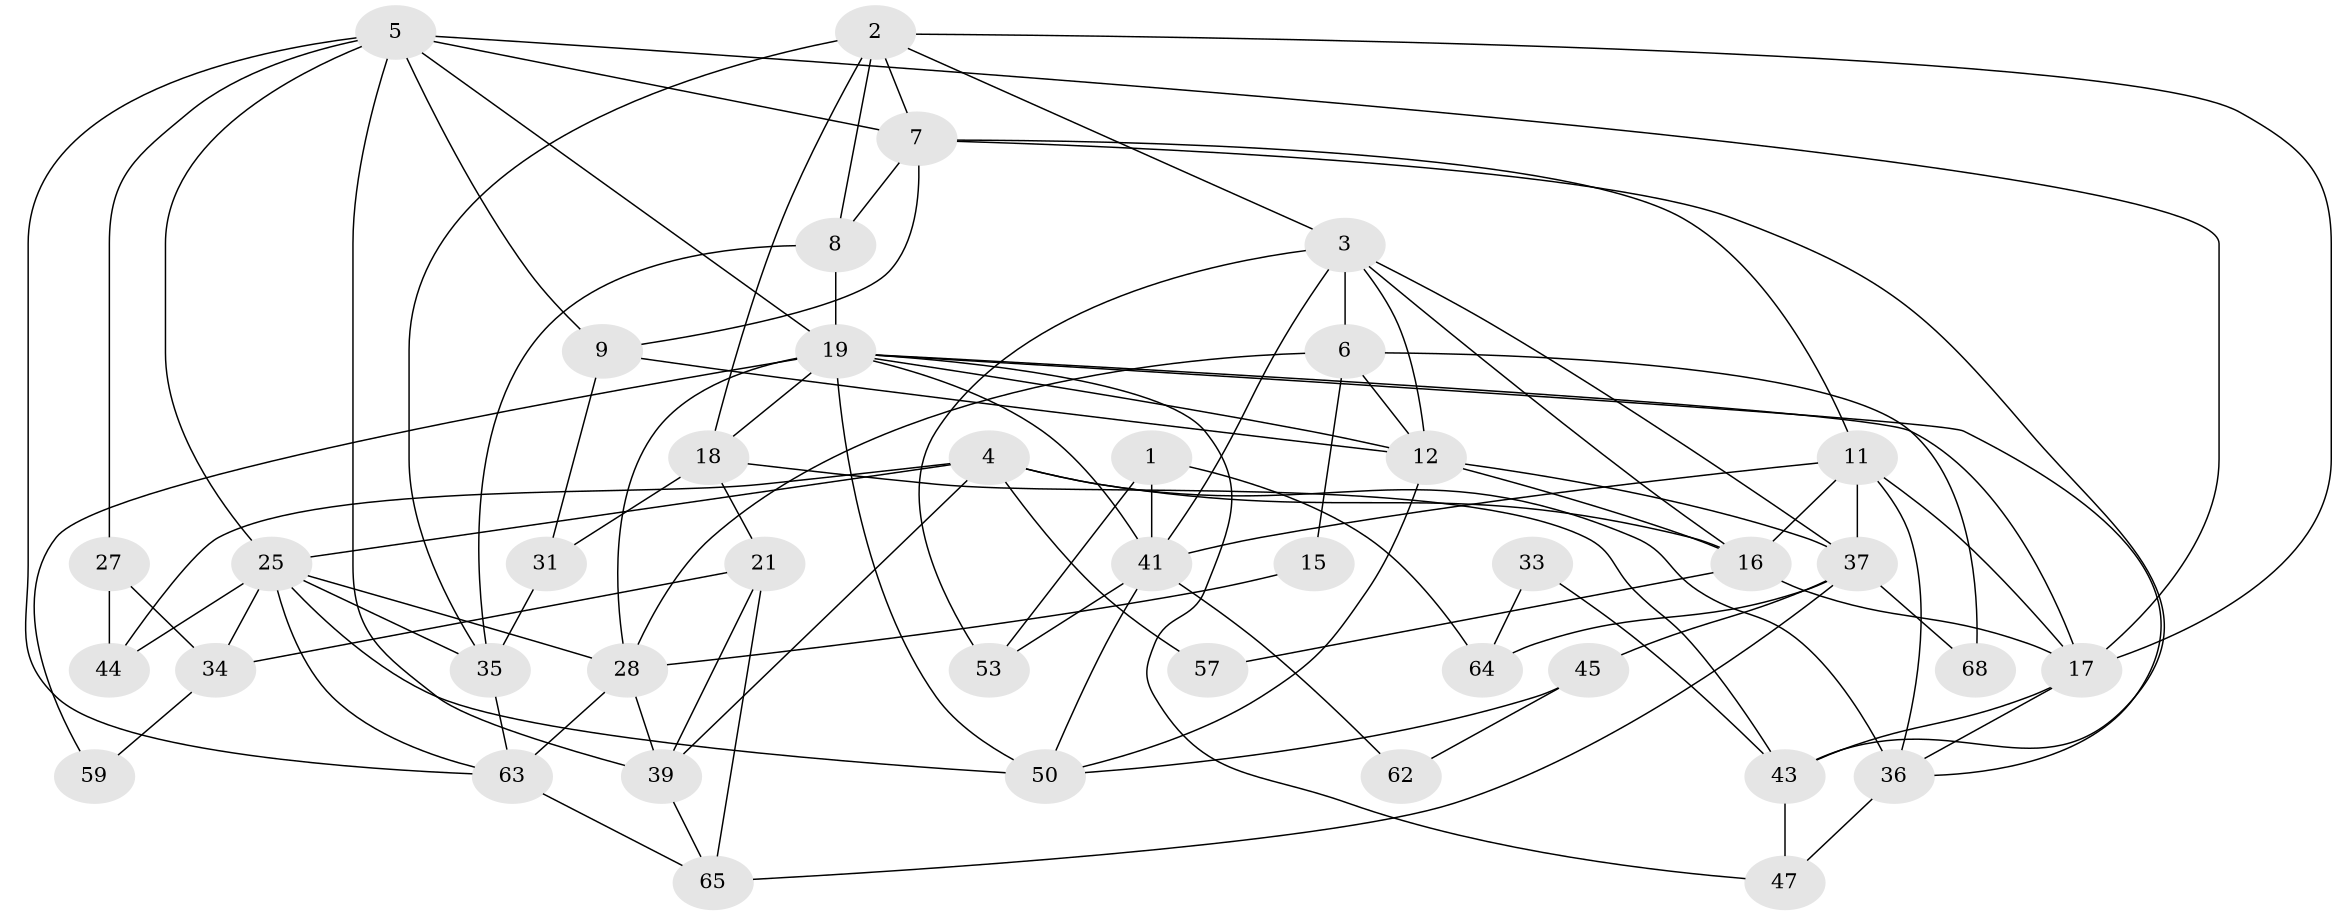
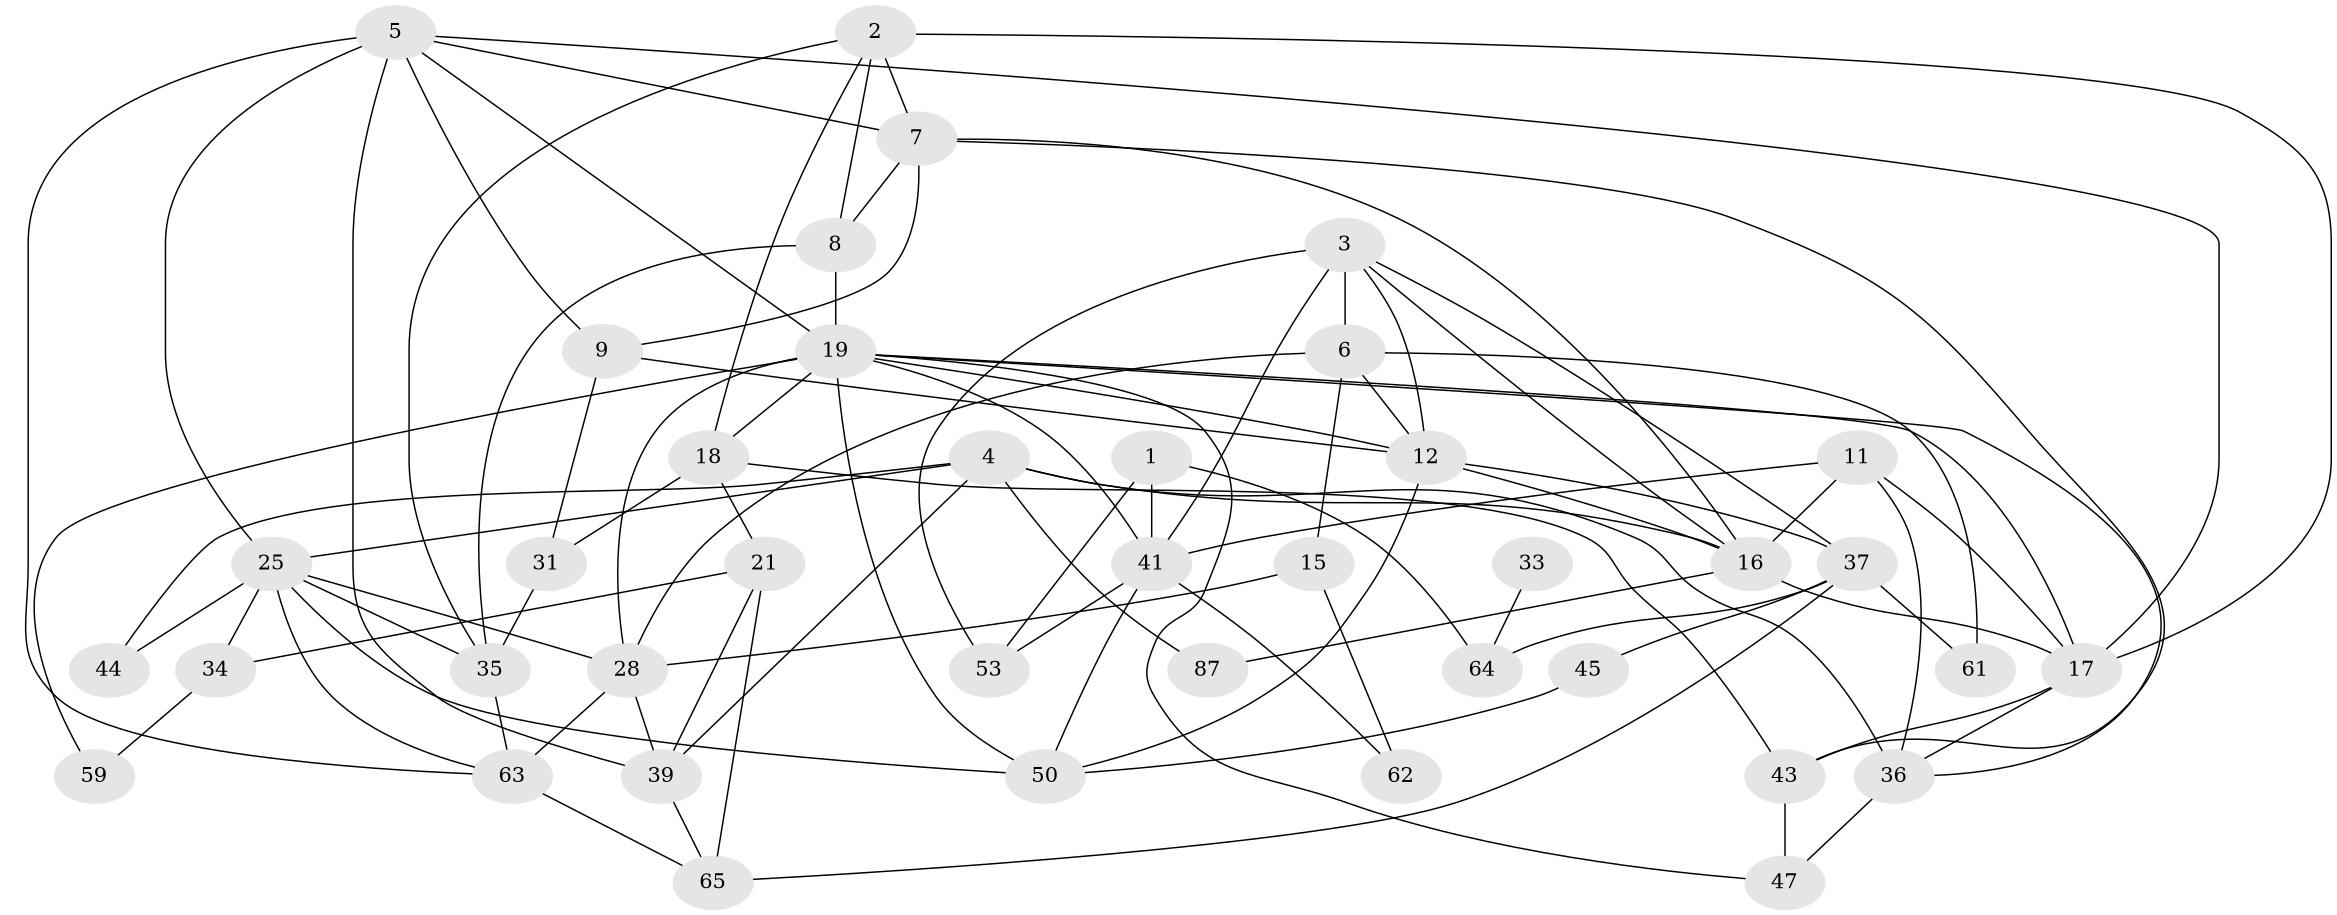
edge "2" -- "3": removed
edge "7" -- "11": now "7" -- "16"
edge "11" -- "37": removed
node "27": removed
edge "33" -- "43": removed
node "57": label "57" -> "87"
node "68": label "68" -> "61"
edge "45" -- "62": now "15" -- "62"
